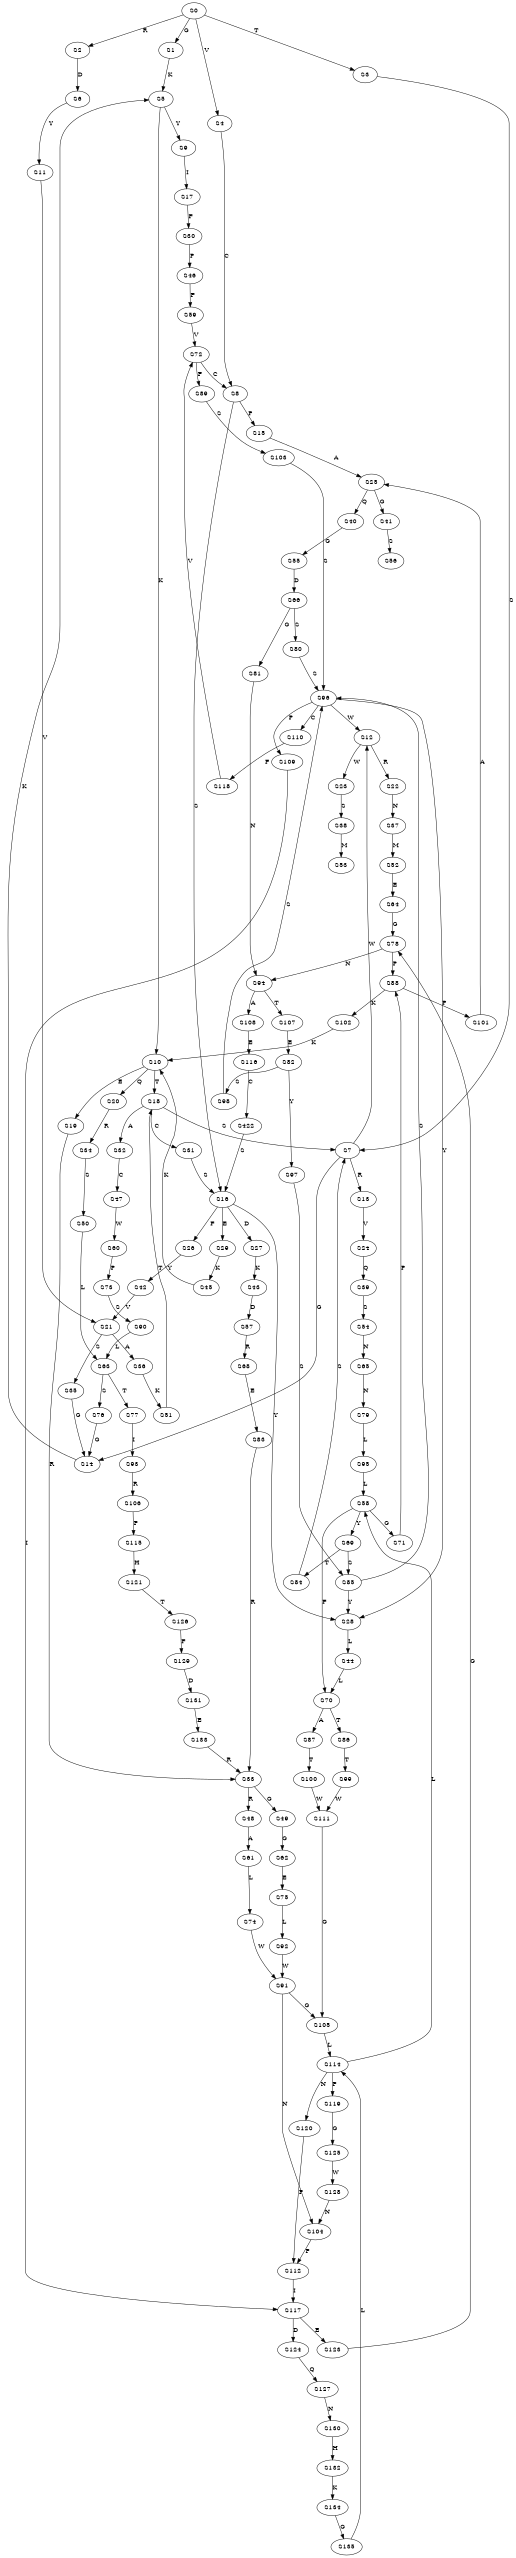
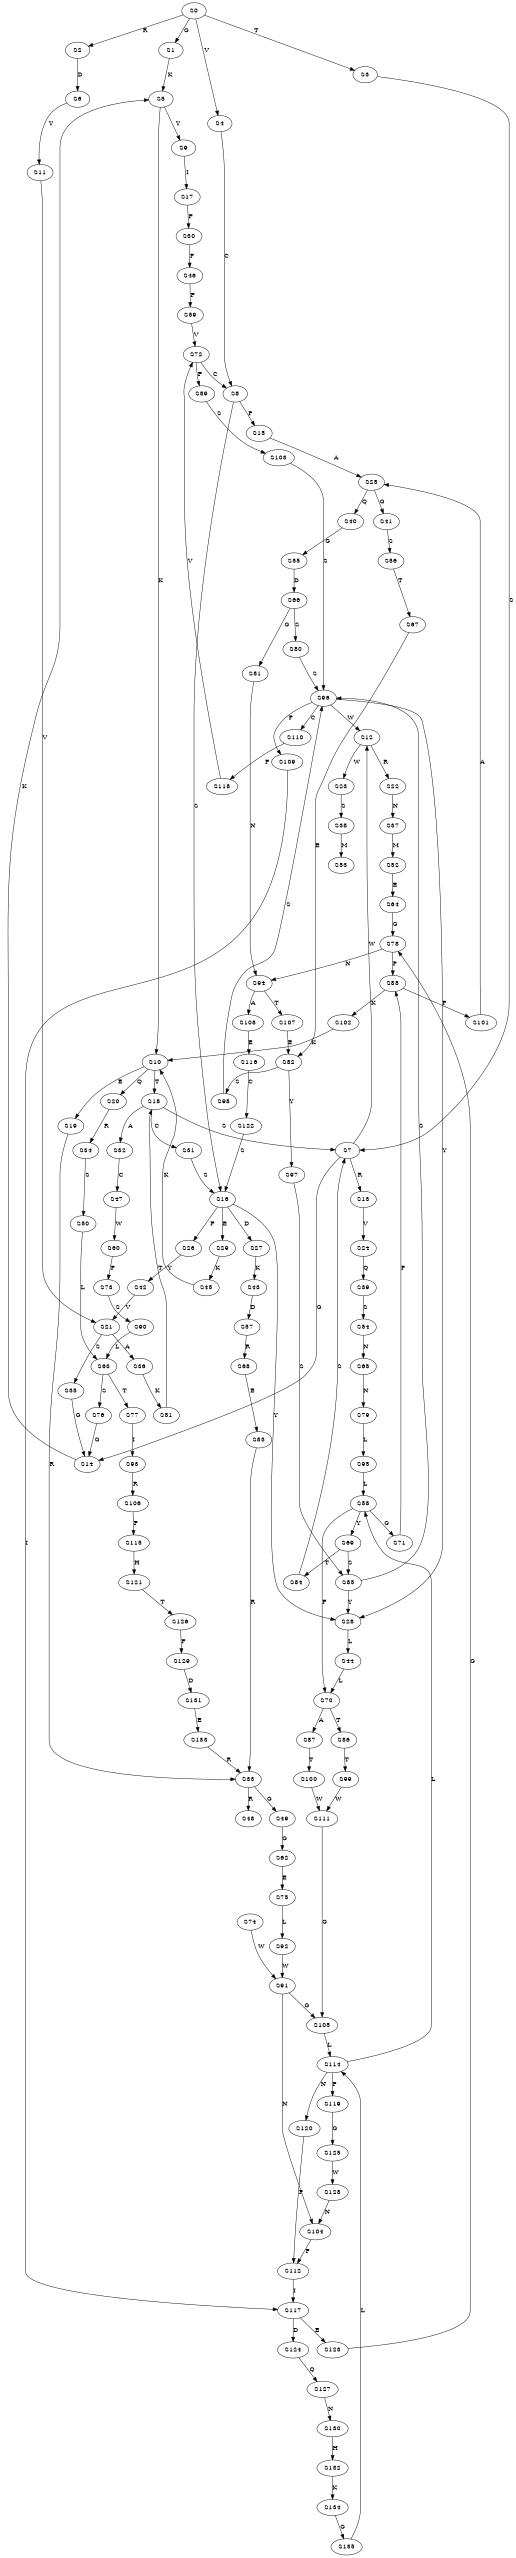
node "S67": added
node "S422": label "S422" -> "S122"
node "S61": removed
